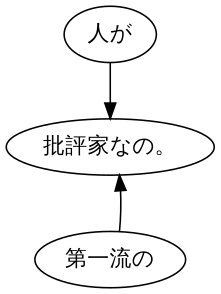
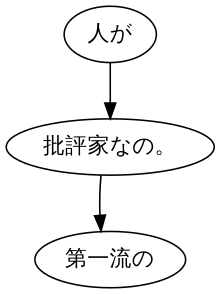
edge "第一流の" -> "批評家なの。": reversed
